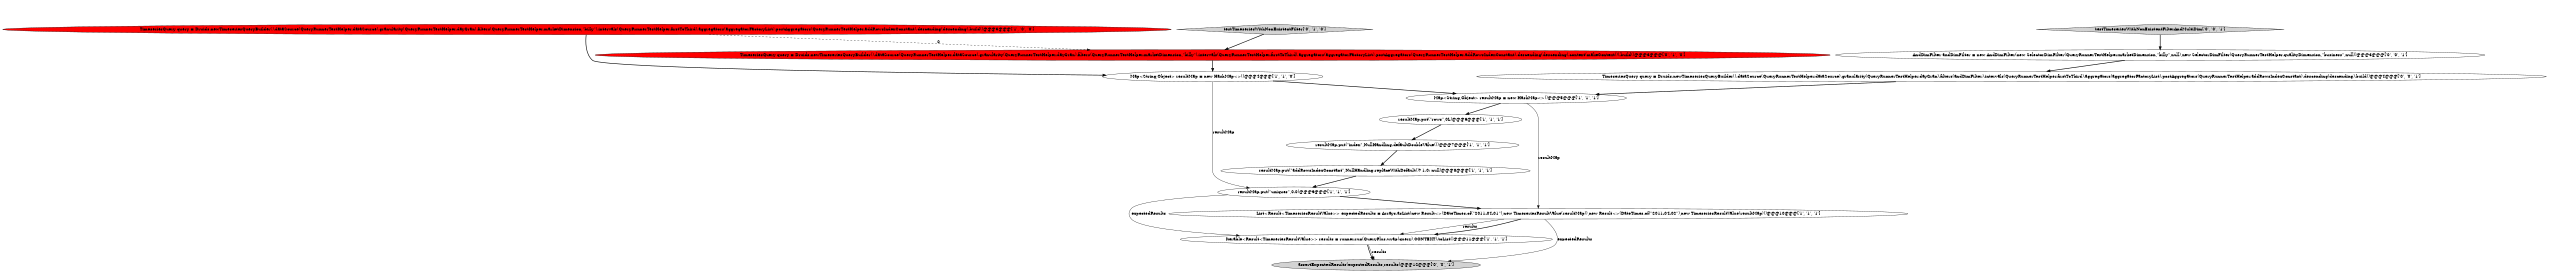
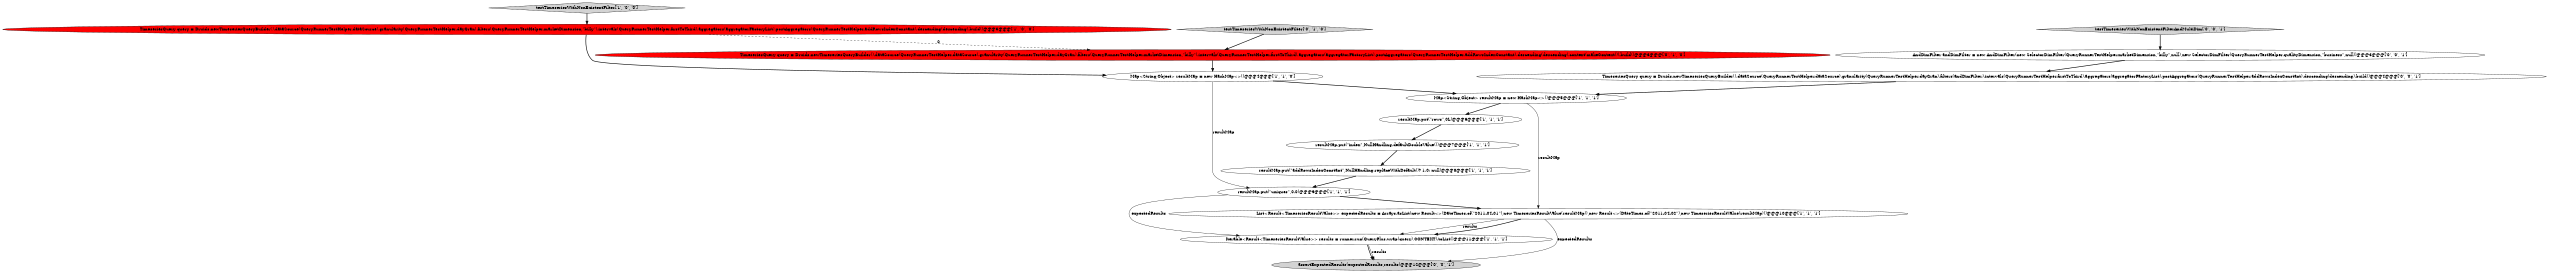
node "testTimeseriesWithNonExistentFilter['1', '0', '0']": added
